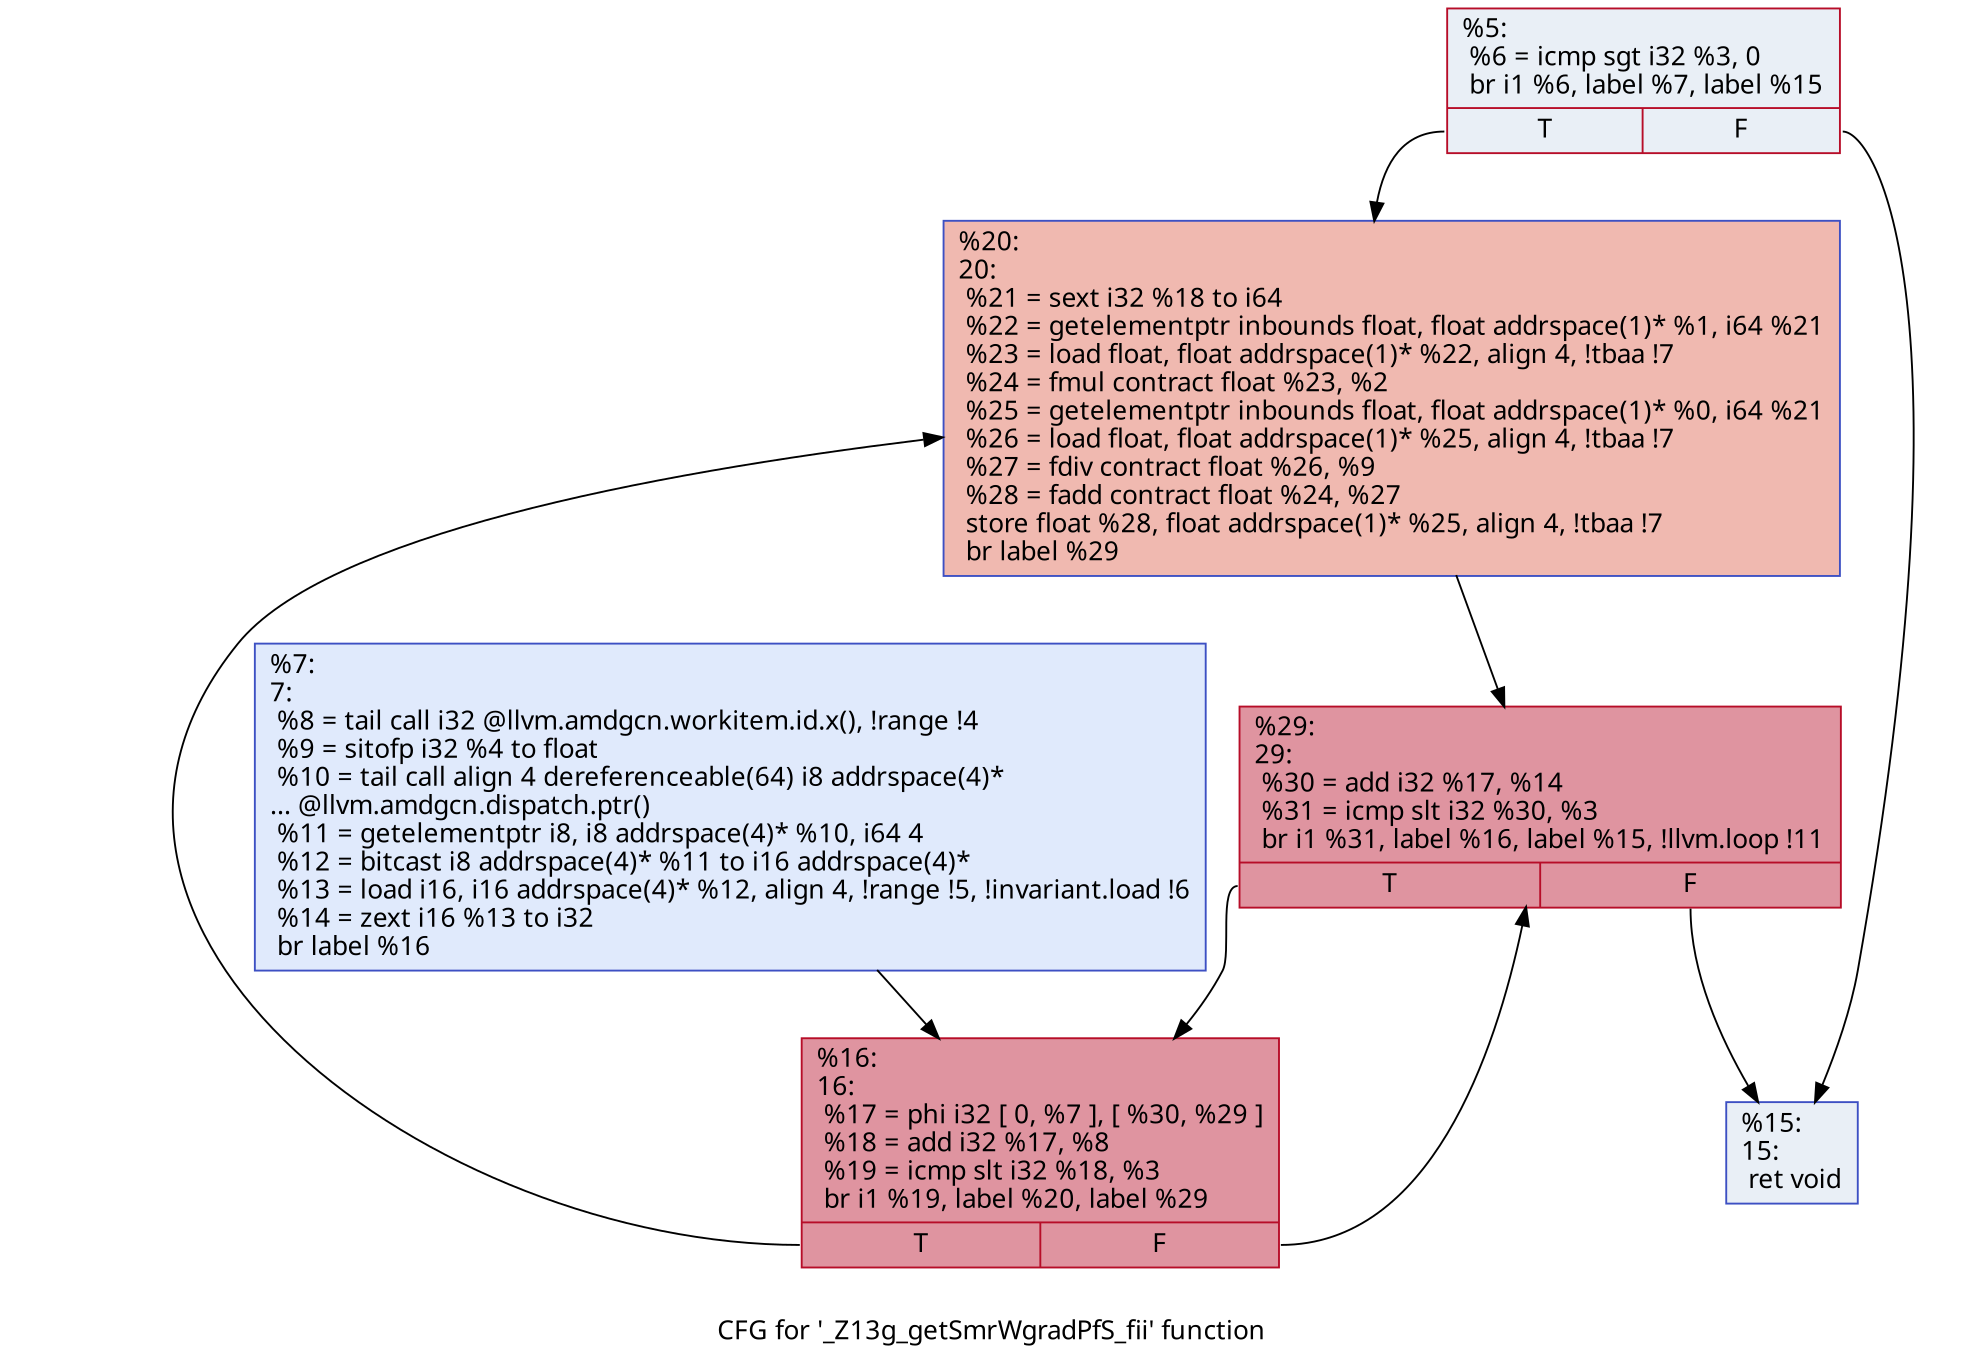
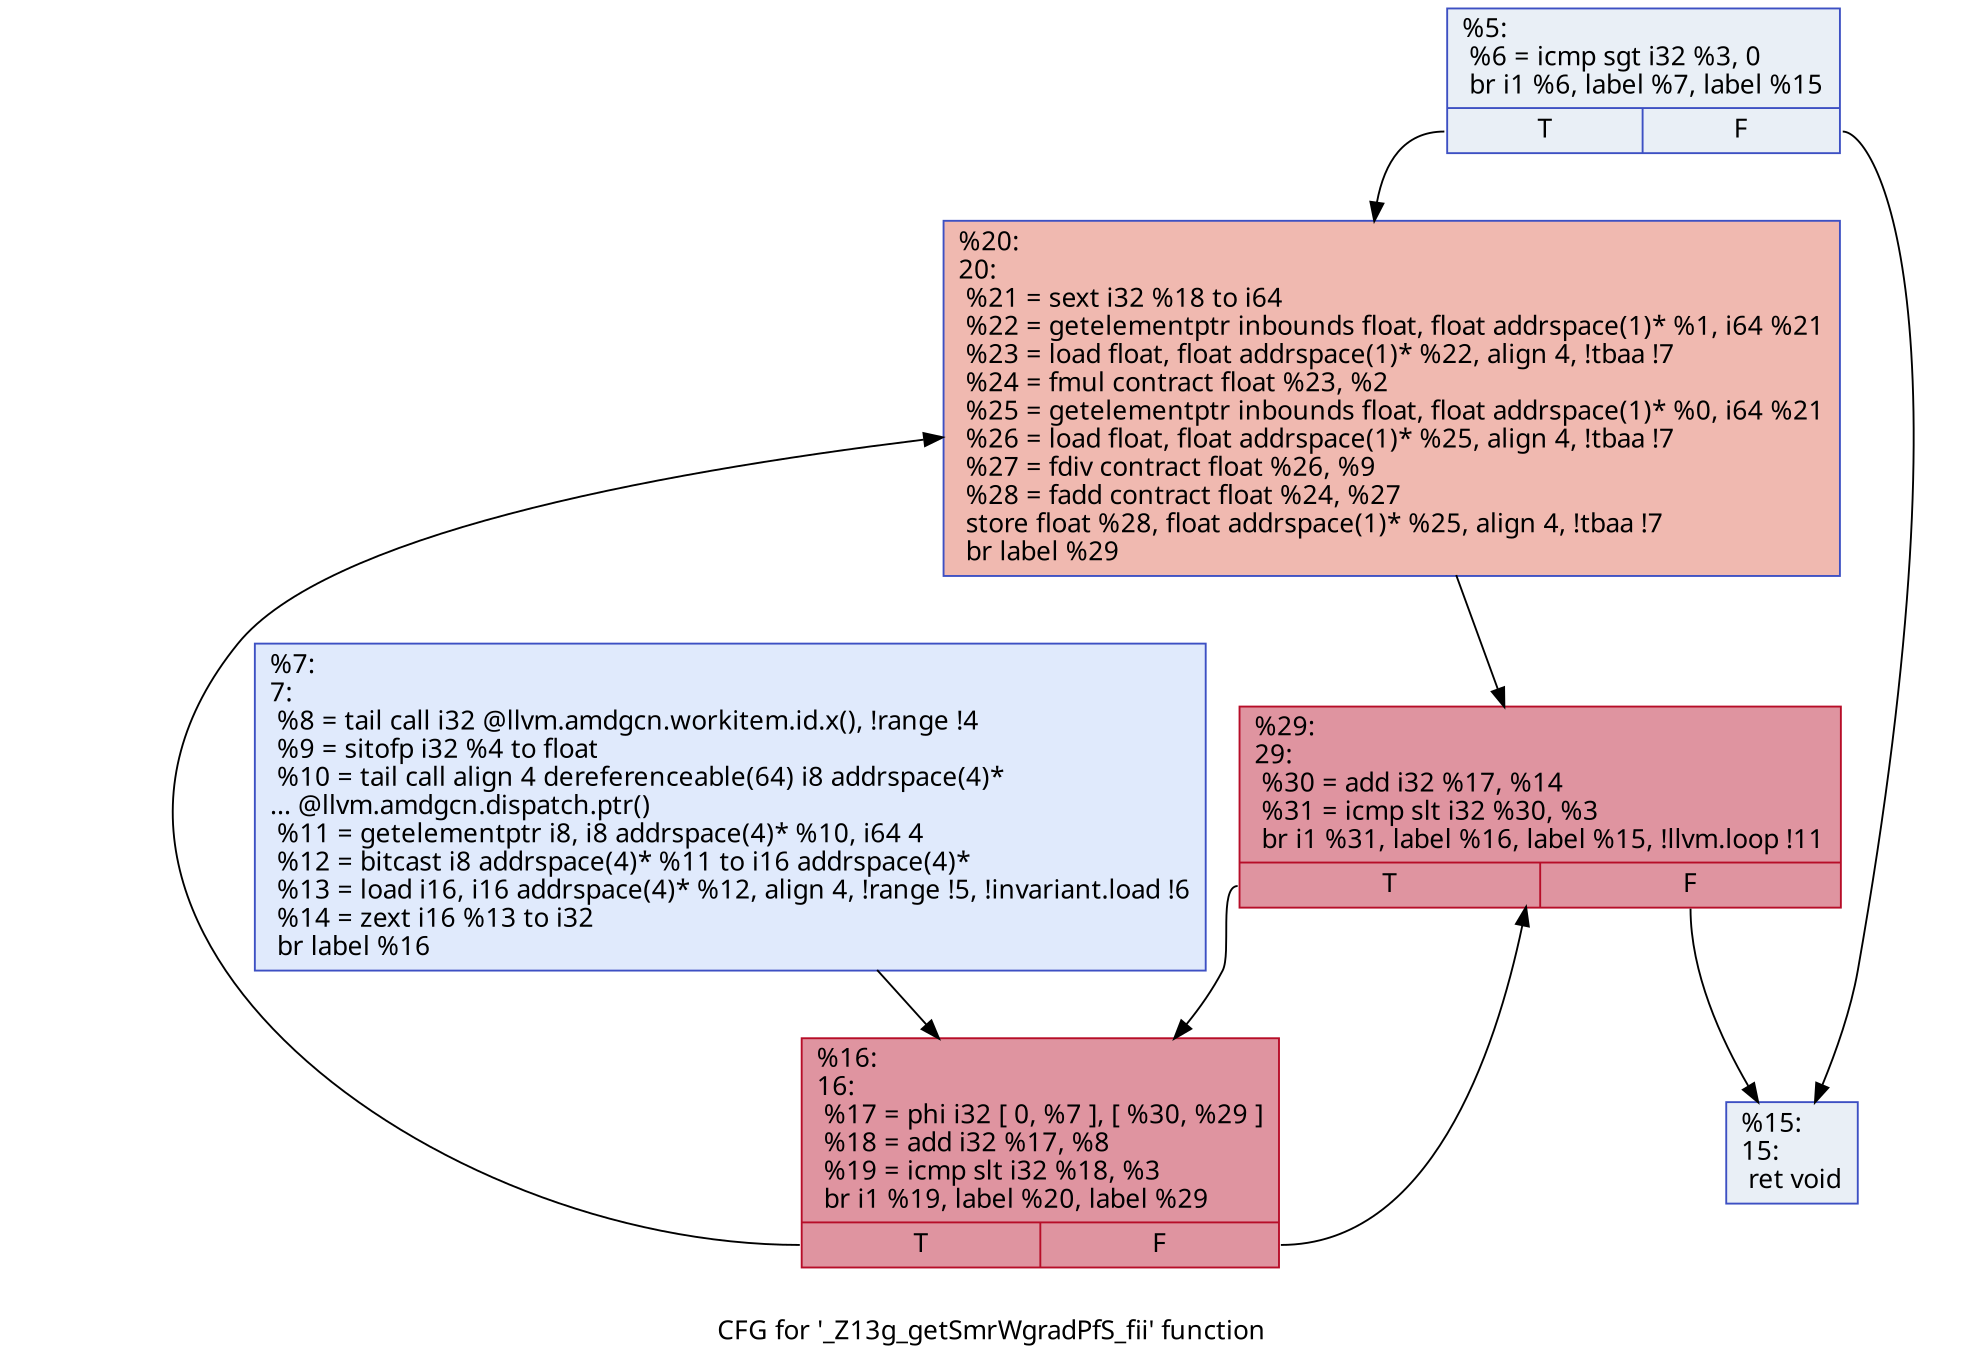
node "%5:": color #b70d28ff -> #3d50c3ff
